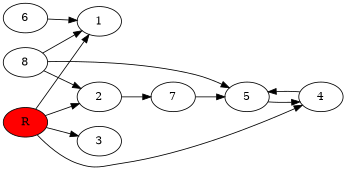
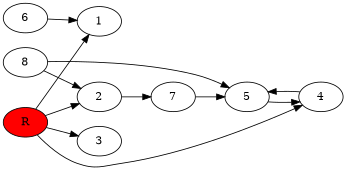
edge "8" -> "1": removed
